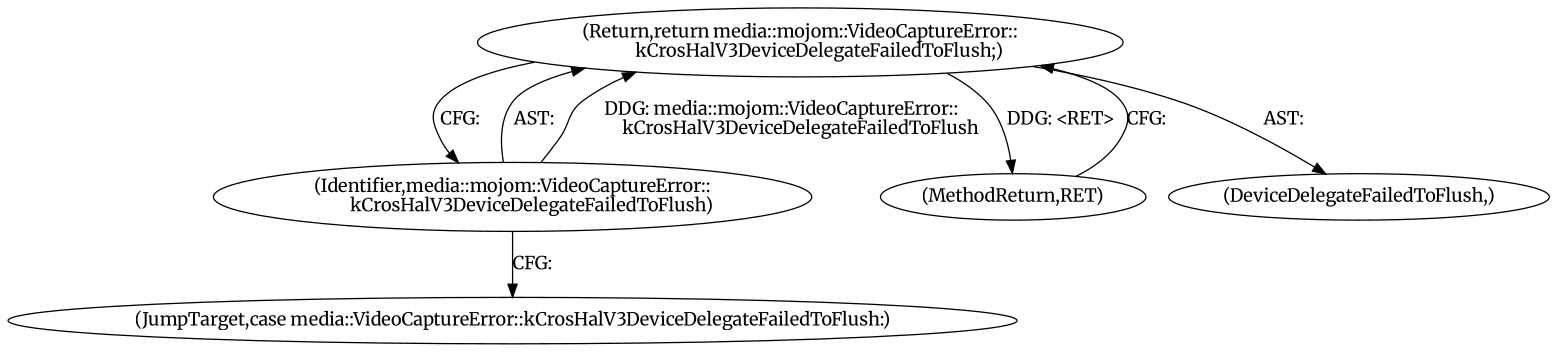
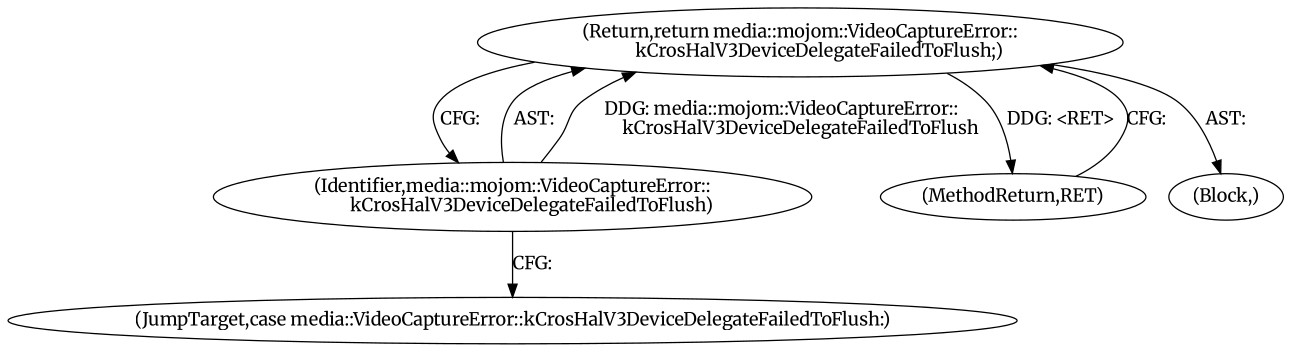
node "(DeviceDelegateFailedToFlush,)": label "(DeviceDelegateFailedToFlush,)" -> "(Block,)"
